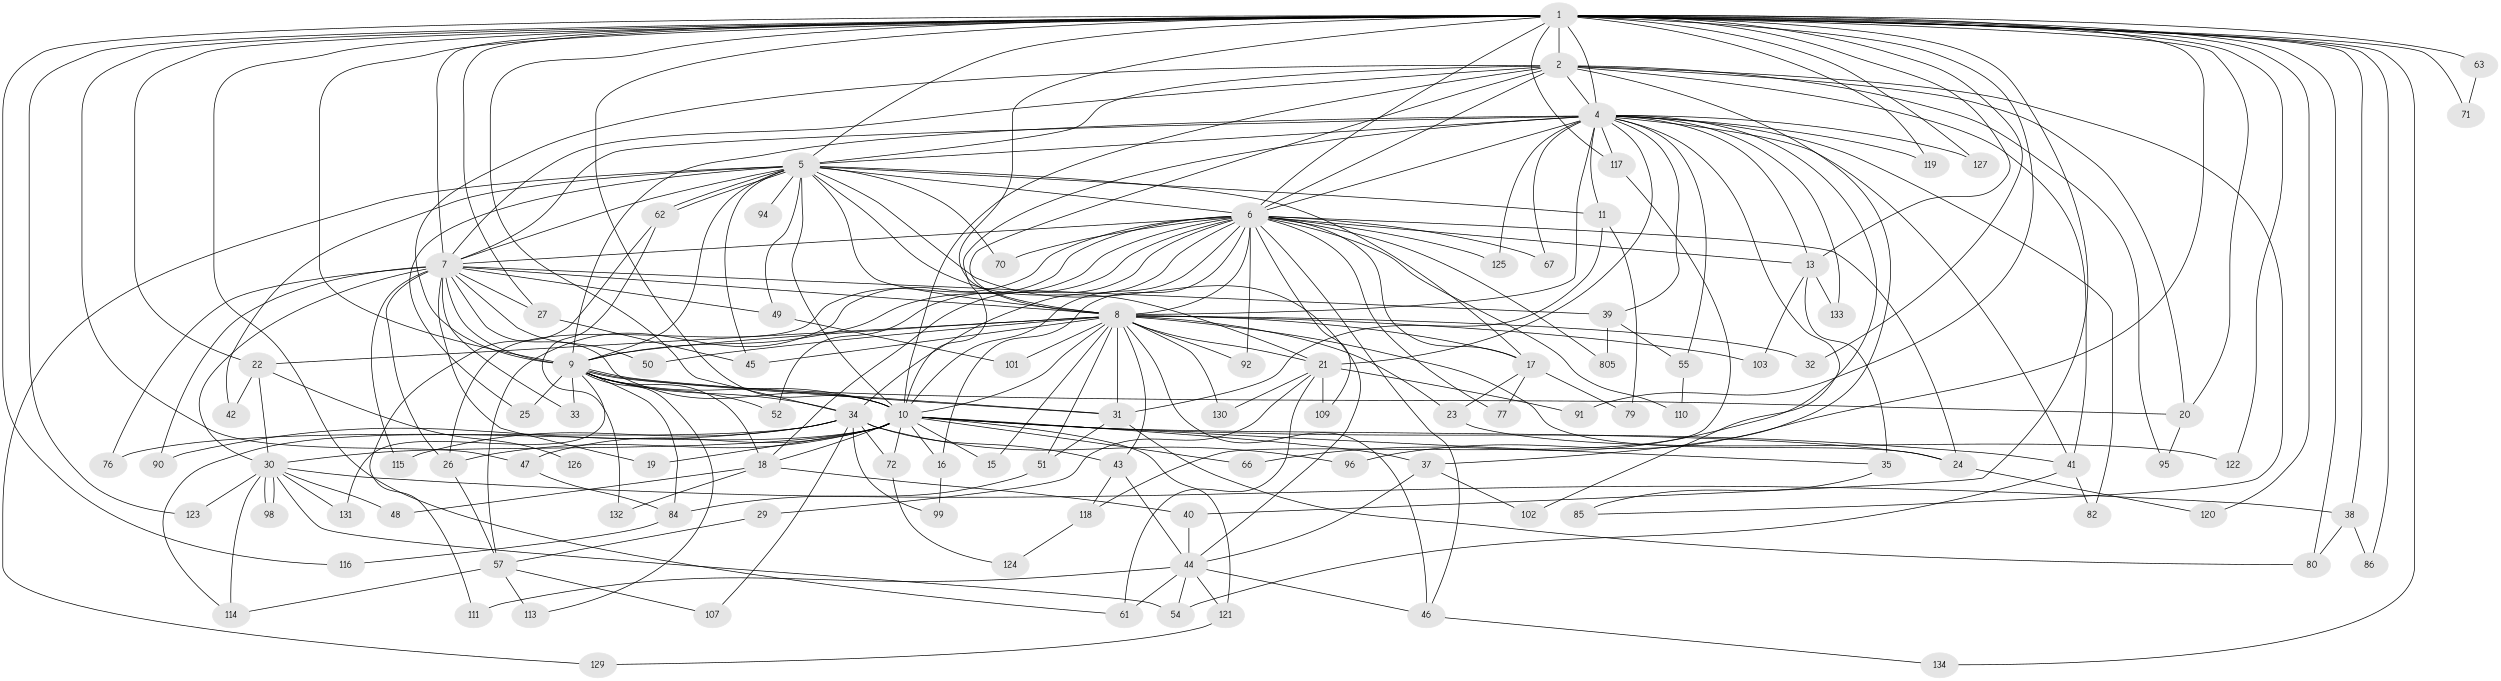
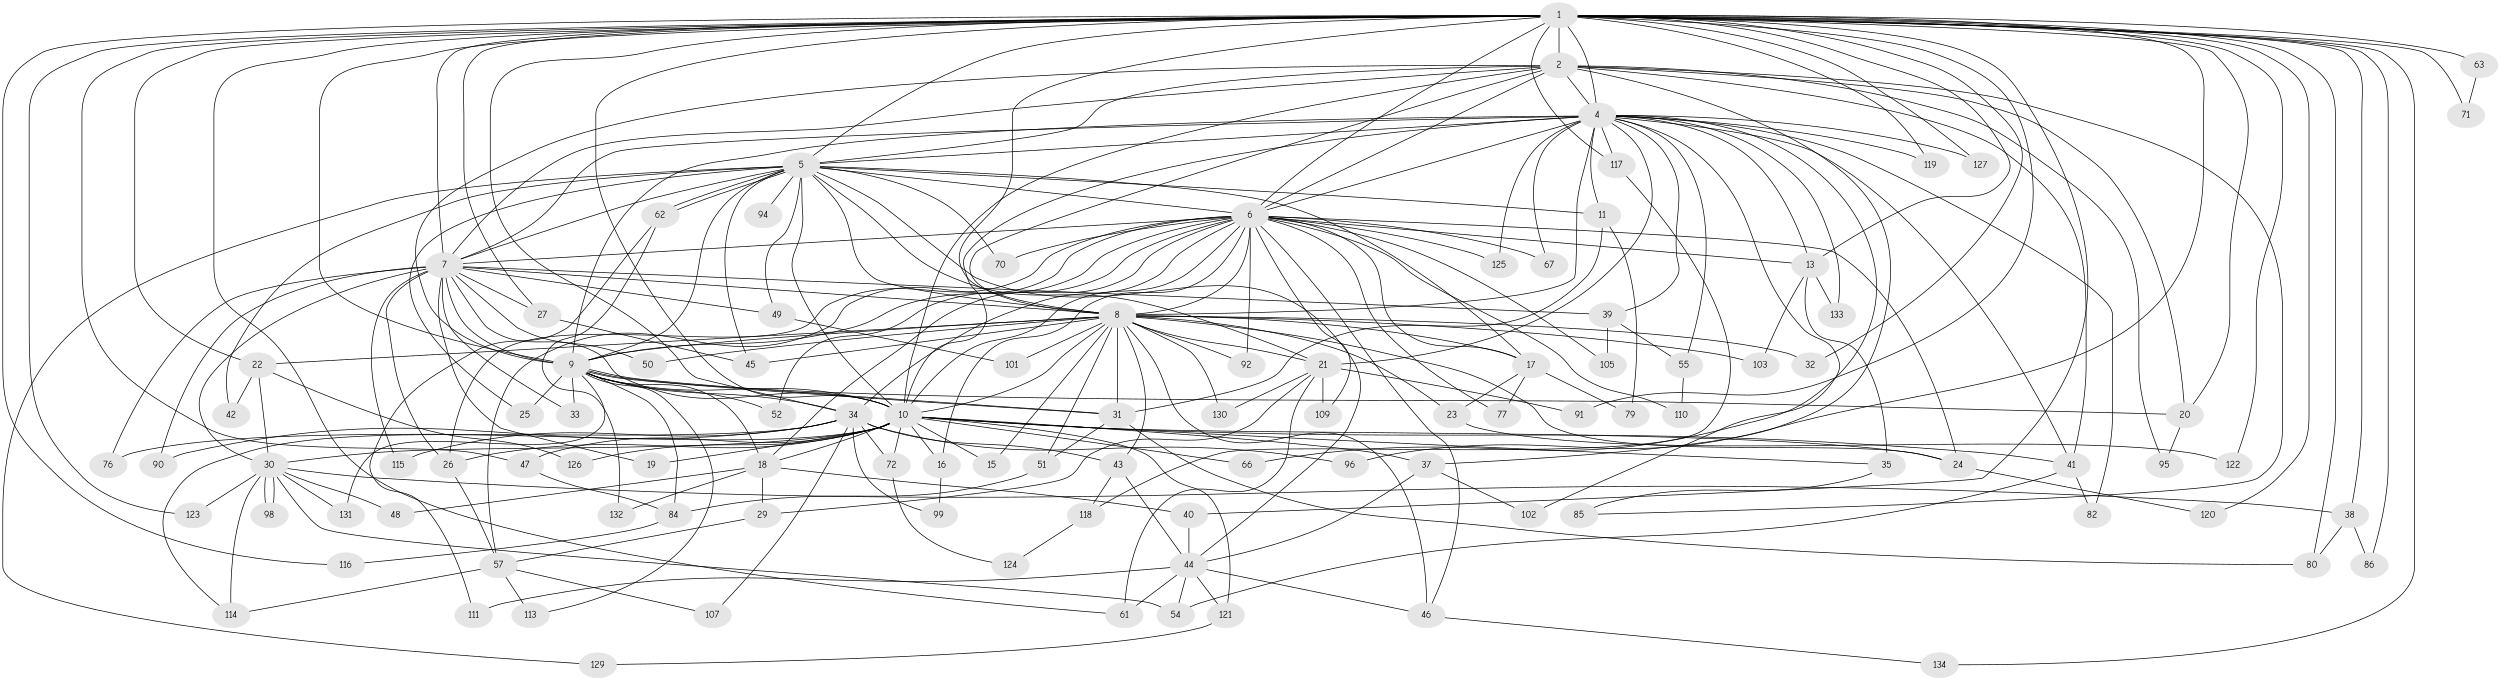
node "805": label "805" -> "105"
edge "10" -- "126": added
edge "18" -- "29": added
